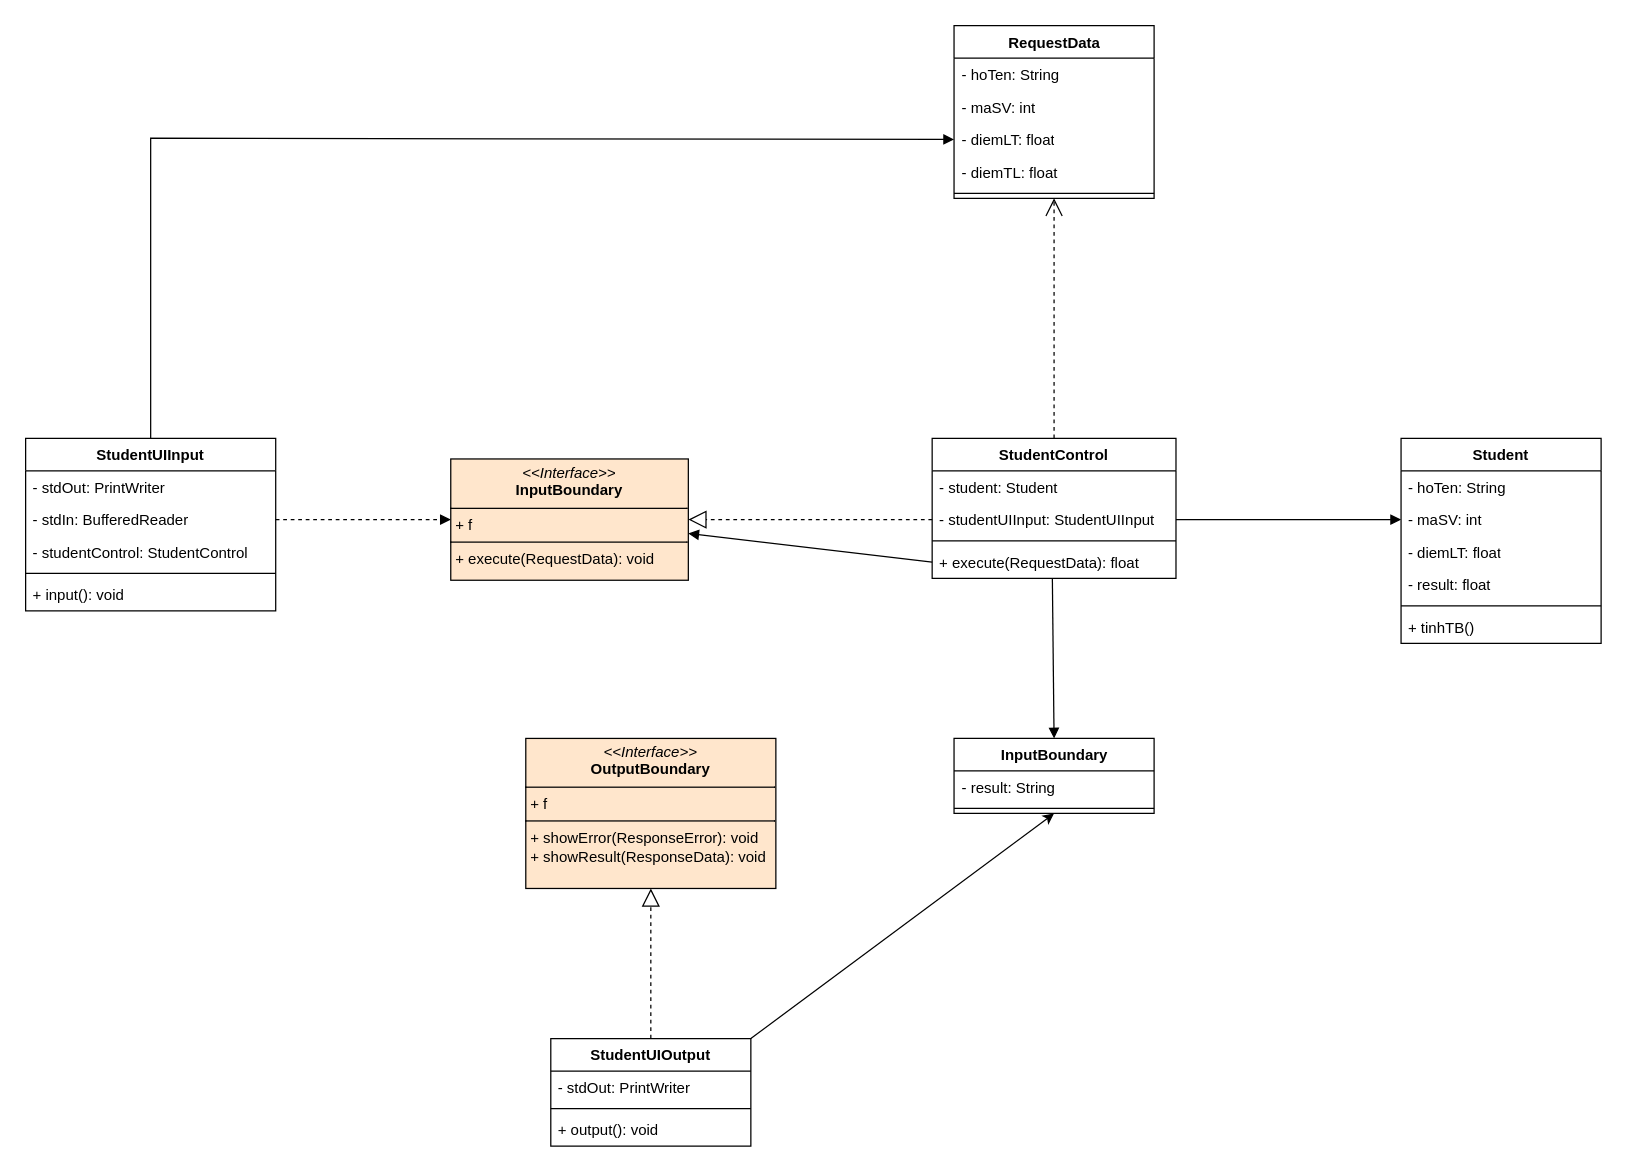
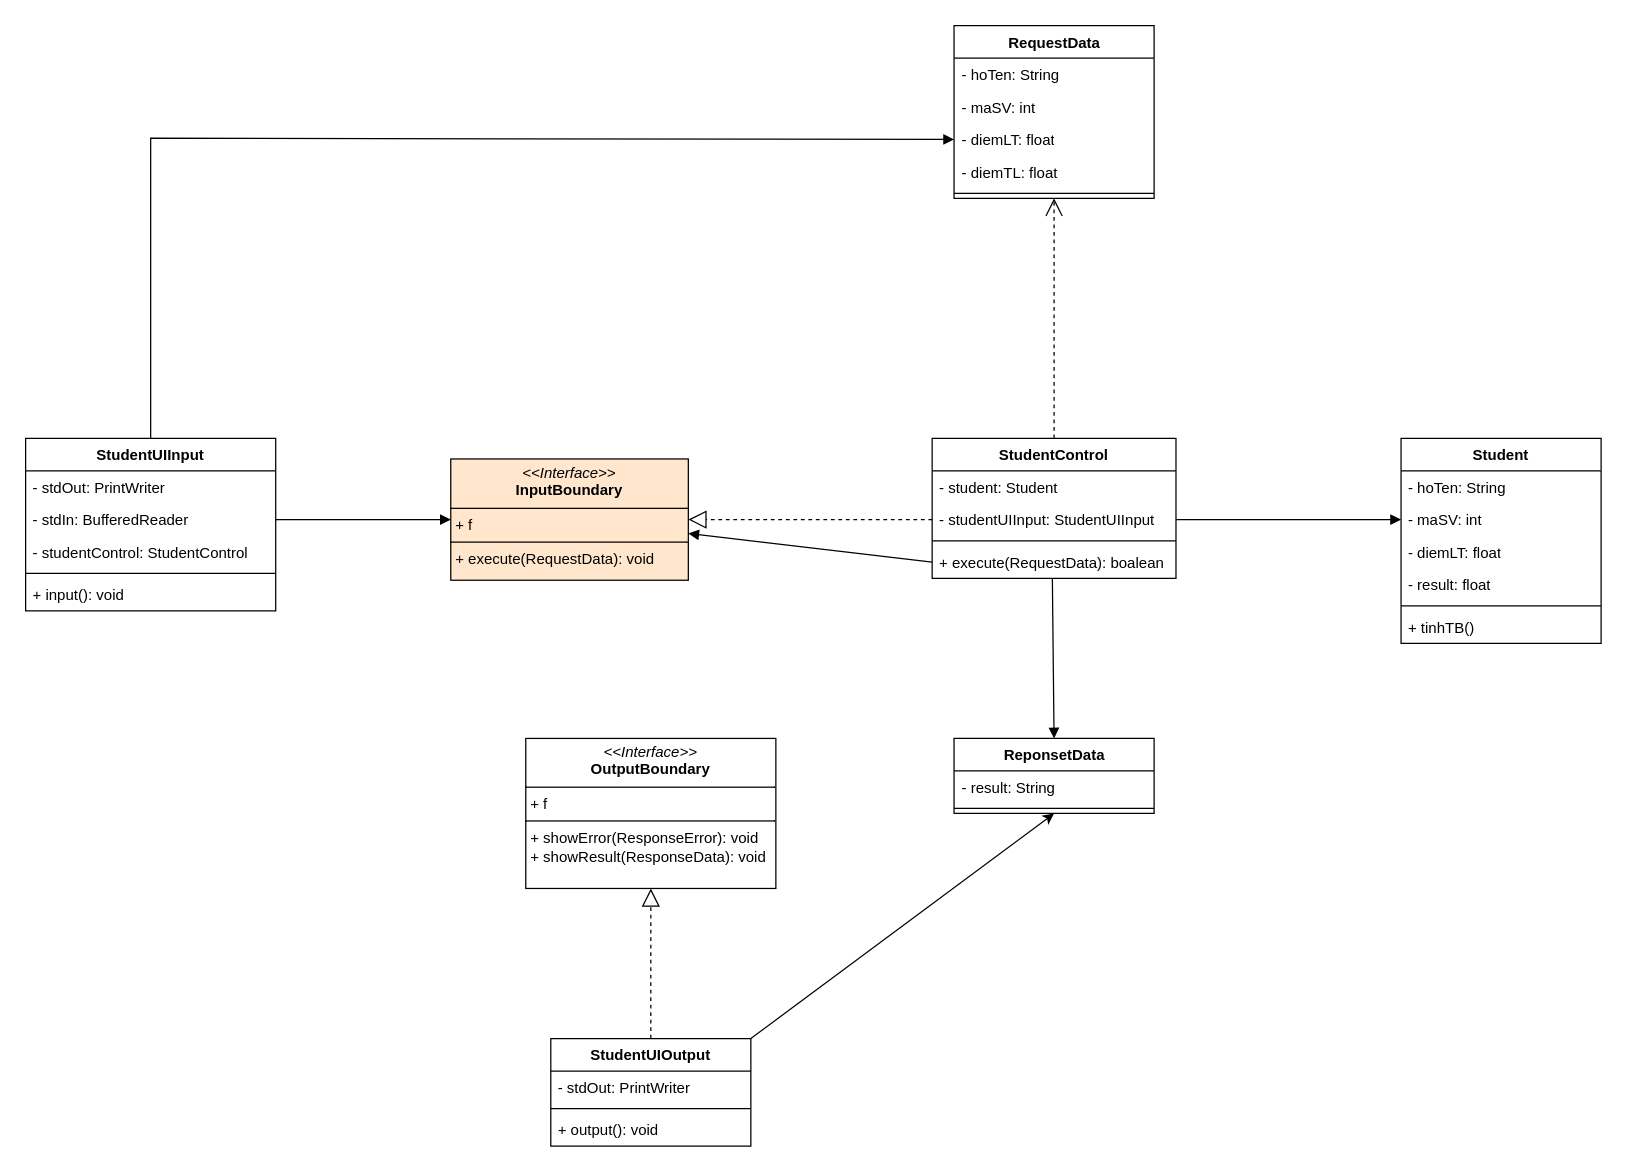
edge "- stdIn: BufferedReader" -> "<<Interface>> InputBoundary + f + execute(RequestData): void": style dashed -> solid
node "+ execute(RequestData): float": label "+ execute(RequestData): float" -> "+ execute(RequestData): boalean"
node "InputBoundary": label "InputBoundary" -> "ReponsetData"
node "<<Interface>> OutputBoundary + f + showError(ResponseError): void + showResult(ResponseData): void": fillcolor #ffe6cc -> #ffffff
